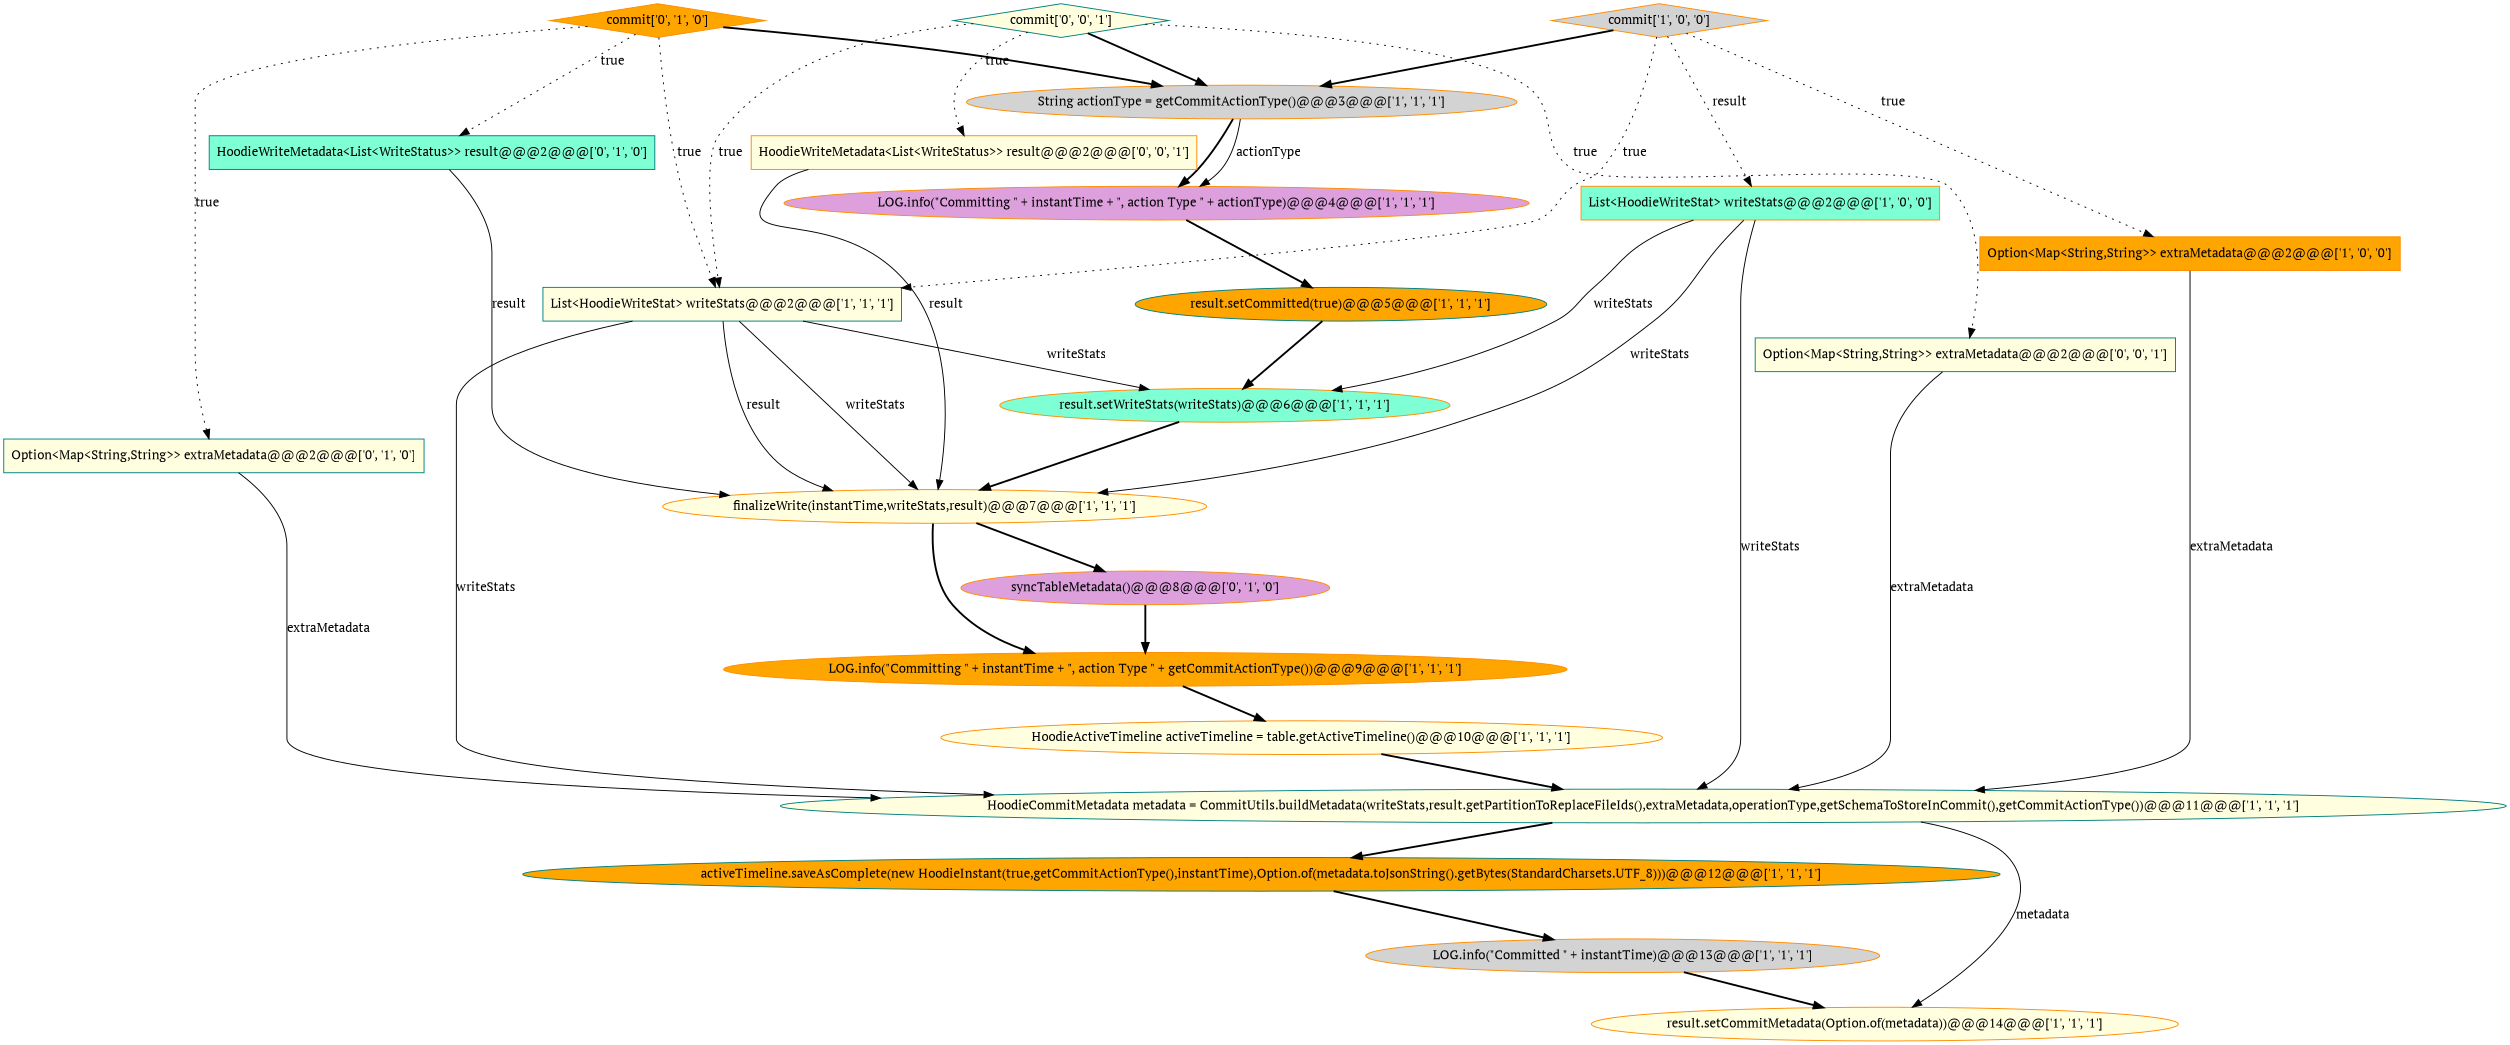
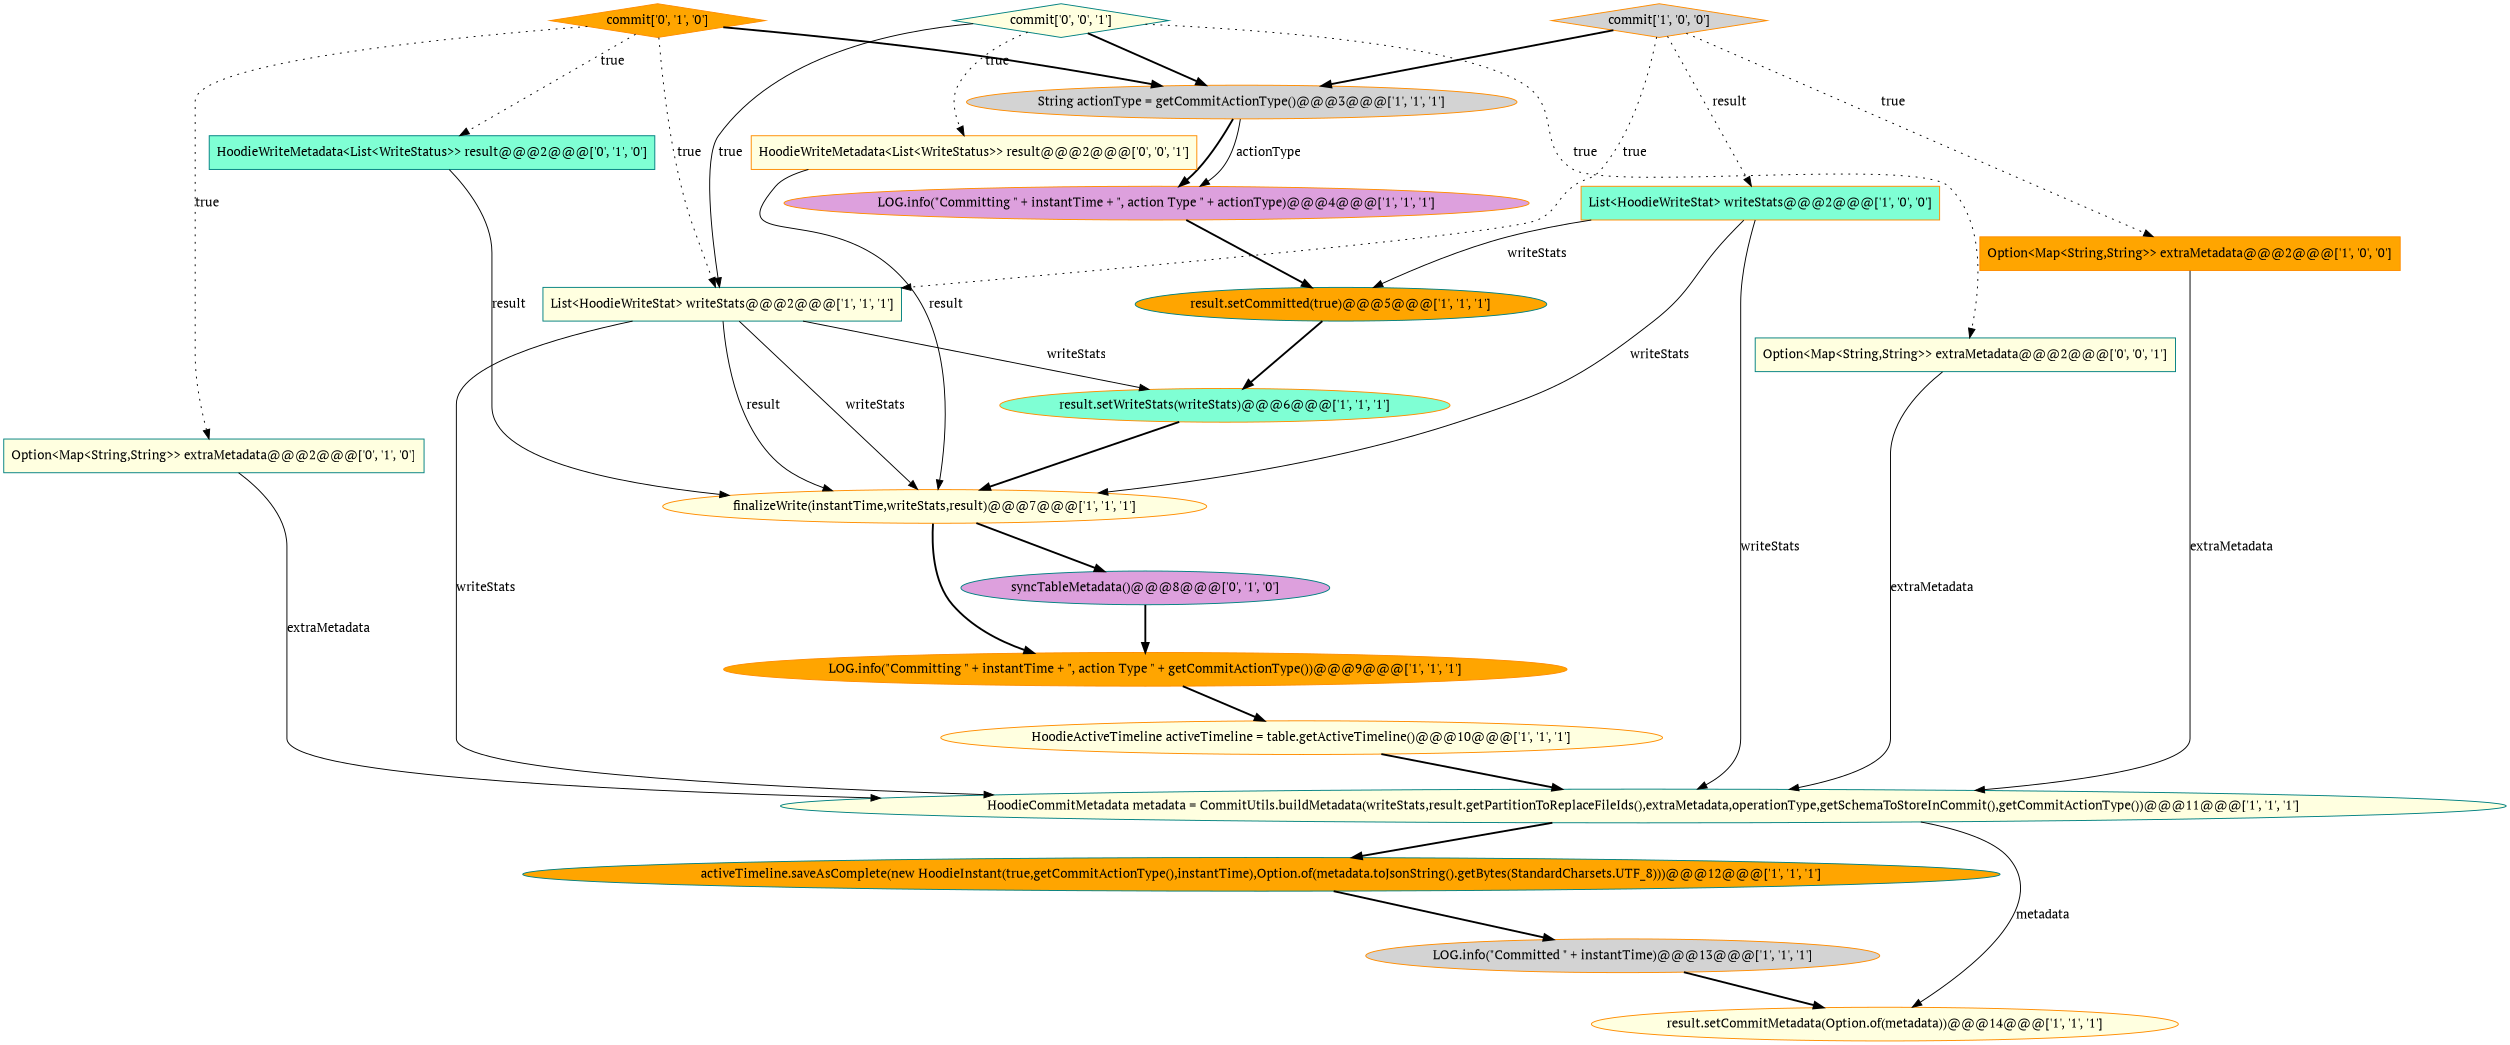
edge "commit['0', '0', '1']" -> "List<HoodieWriteStat> writeStats@@@2@@@['1', '1', '1']": style dotted -> solid
edge "List<HoodieWriteStat> writeStats@@@2@@@['1', '0', '0']" -> "result.setWriteStats(writeStats)@@@6@@@['1', '1', '1']": now "List<HoodieWriteStat> writeStats@@@2@@@['1', '0', '0']" -> "result.setCommitted(true)@@@5@@@['1', '1', '1']"
node "syncTableMetadata()@@@8@@@['0', '1', '0']": color darkorange -> teal
